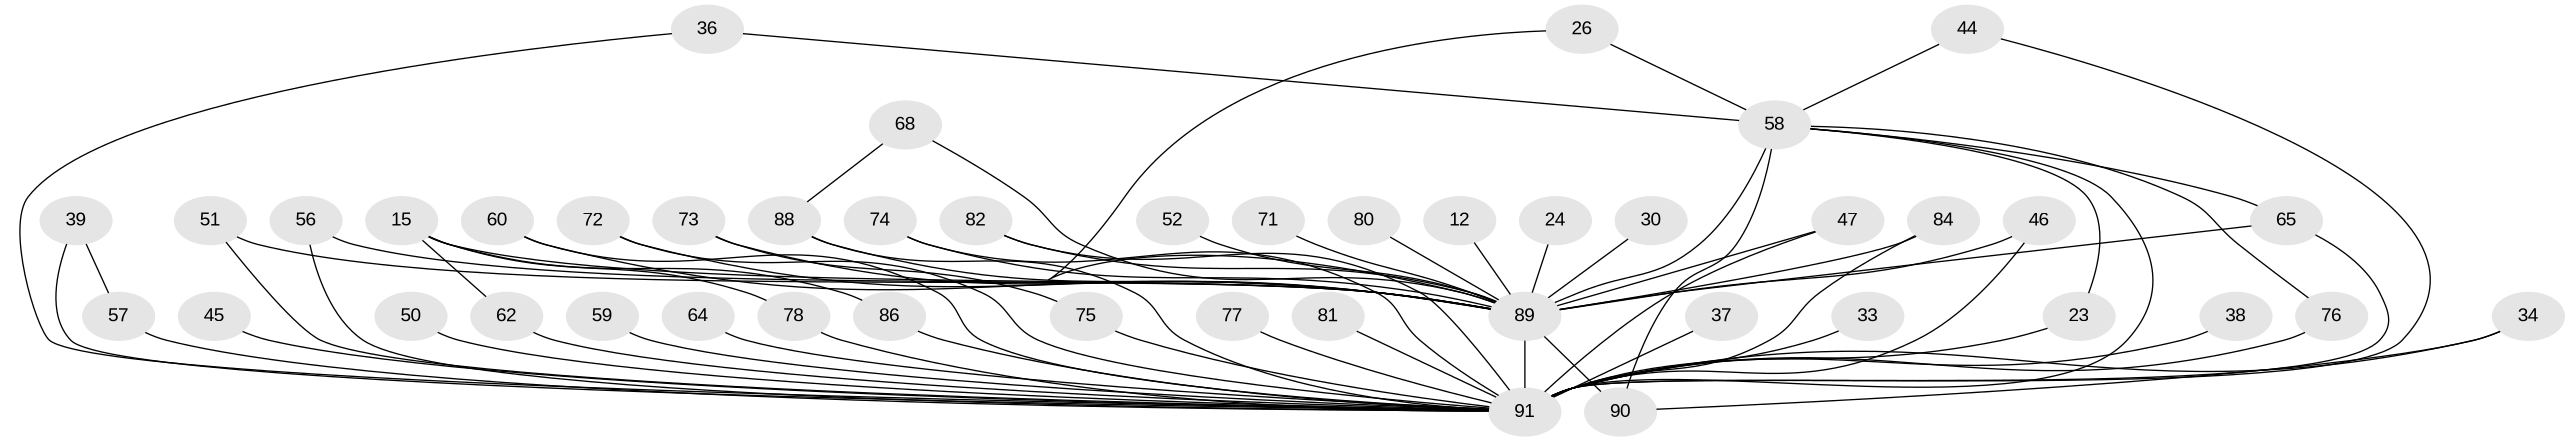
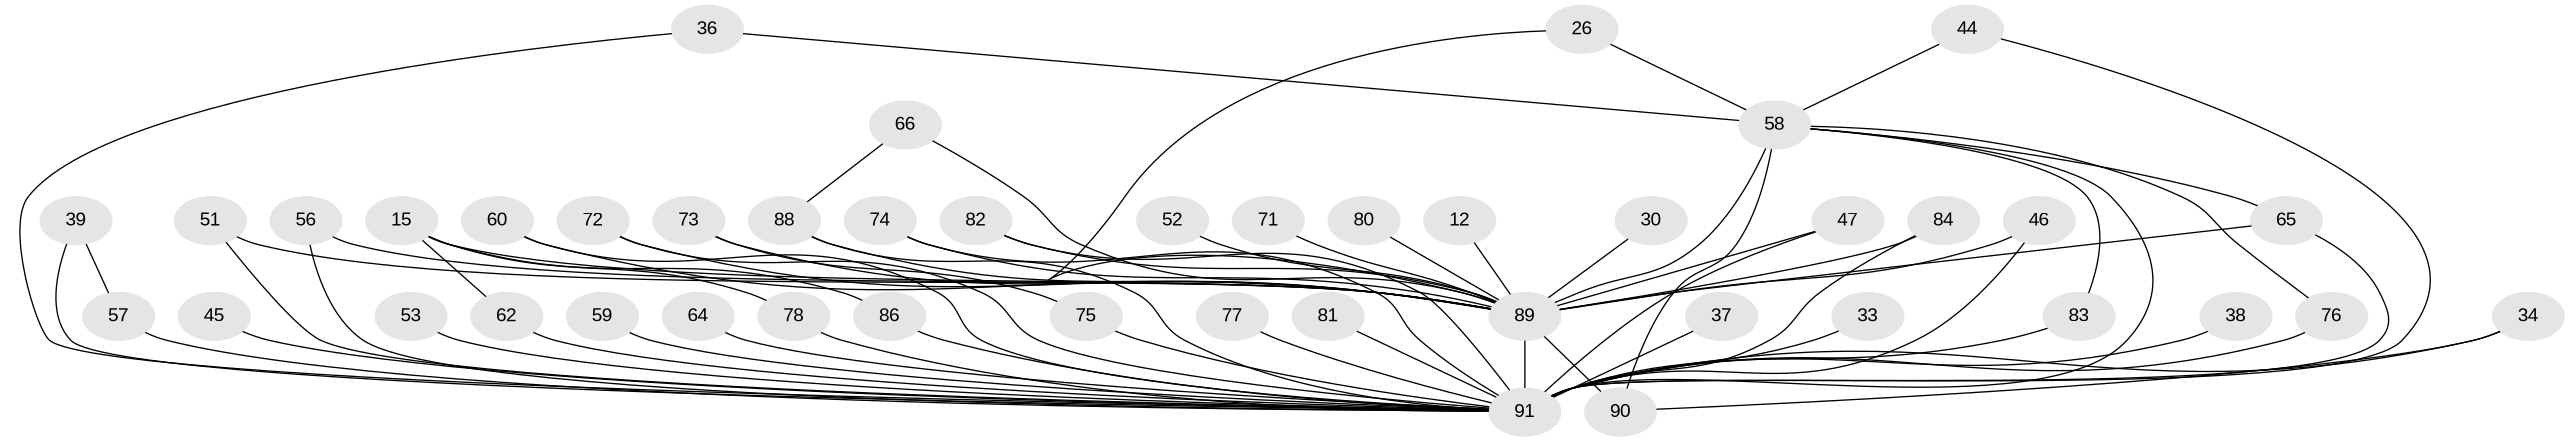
node "68": label "68" -> "66"
node "24": removed
node "50": label "50" -> "53"
node "23": label "23" -> "83"
